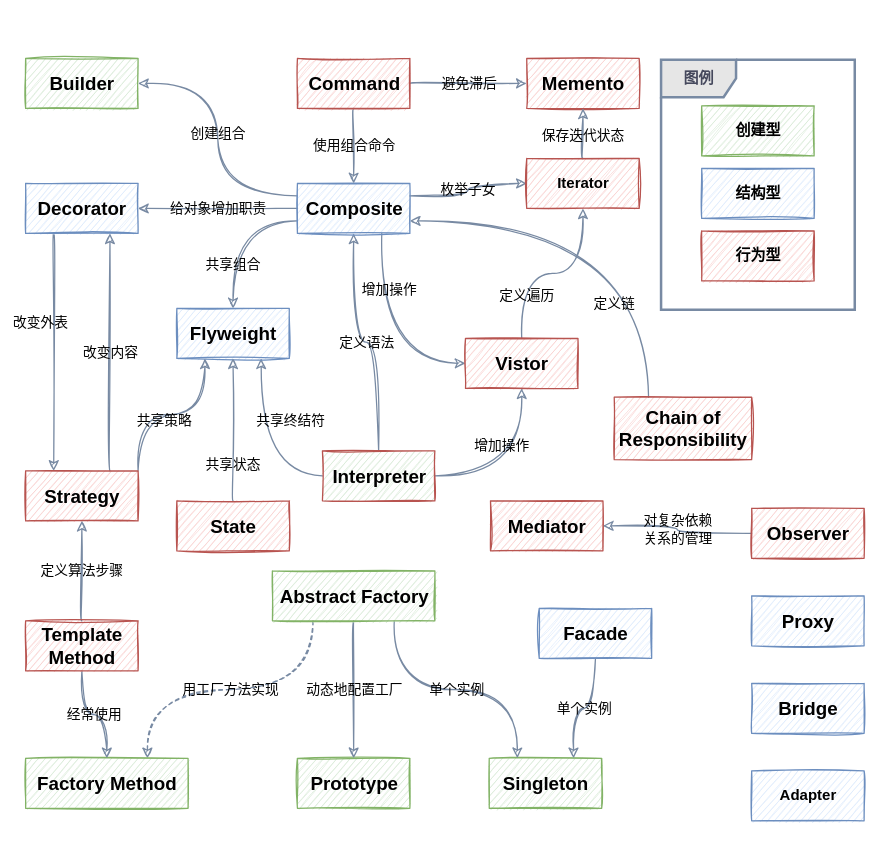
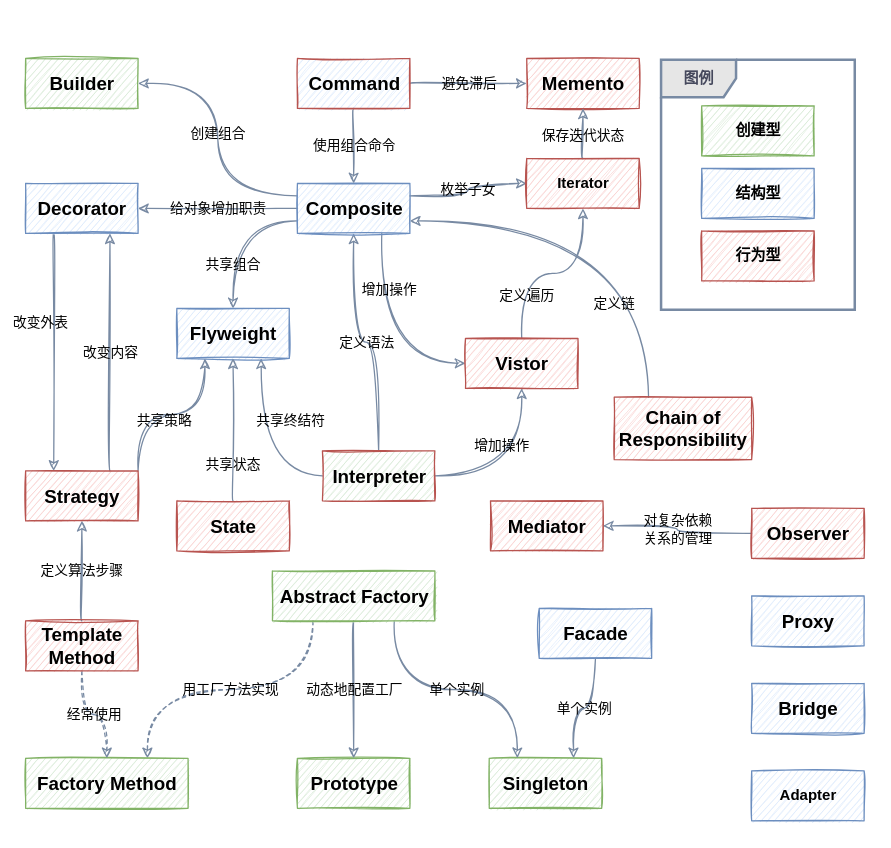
node "Command": fillcolor #f8cecc -> #dae8fc
edge "Template Method" -> "Factory Method": style solid -> dashed
